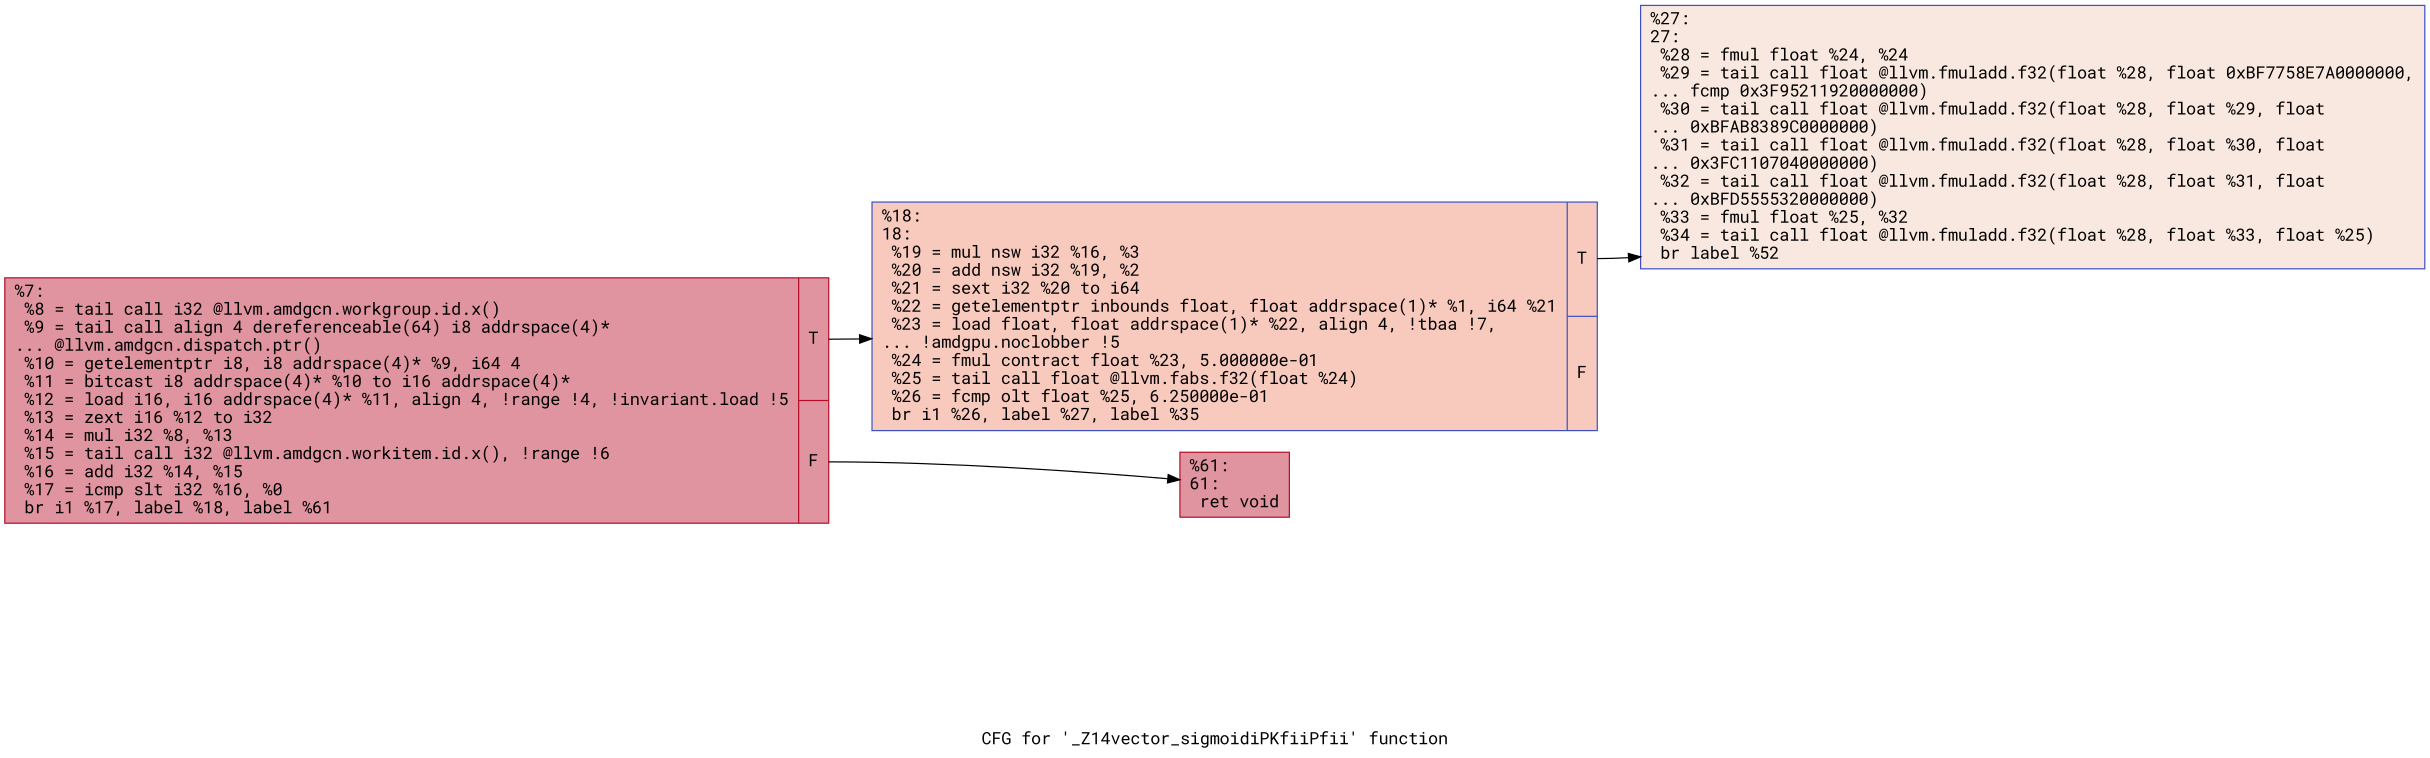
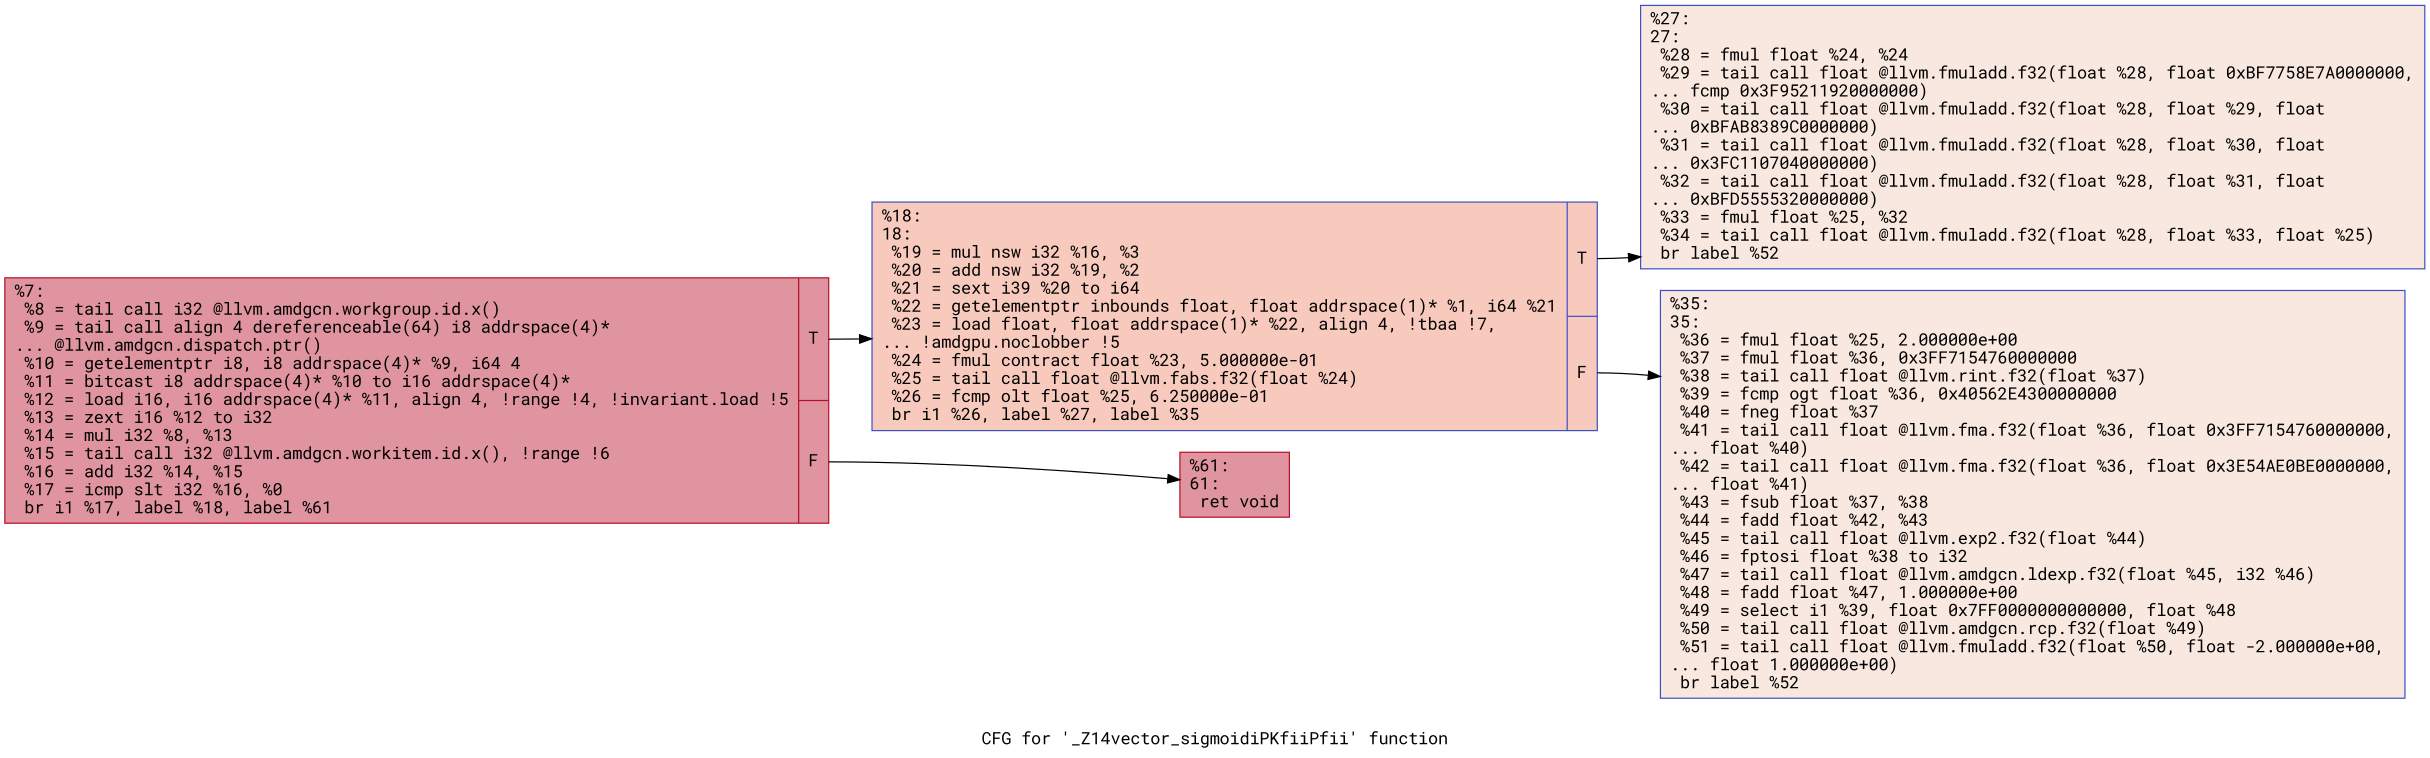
node "%18:": text "%21 = sext i32 %20 to i64" -> "%21 = sext i39 %20 to i64"
node "%35:": added
